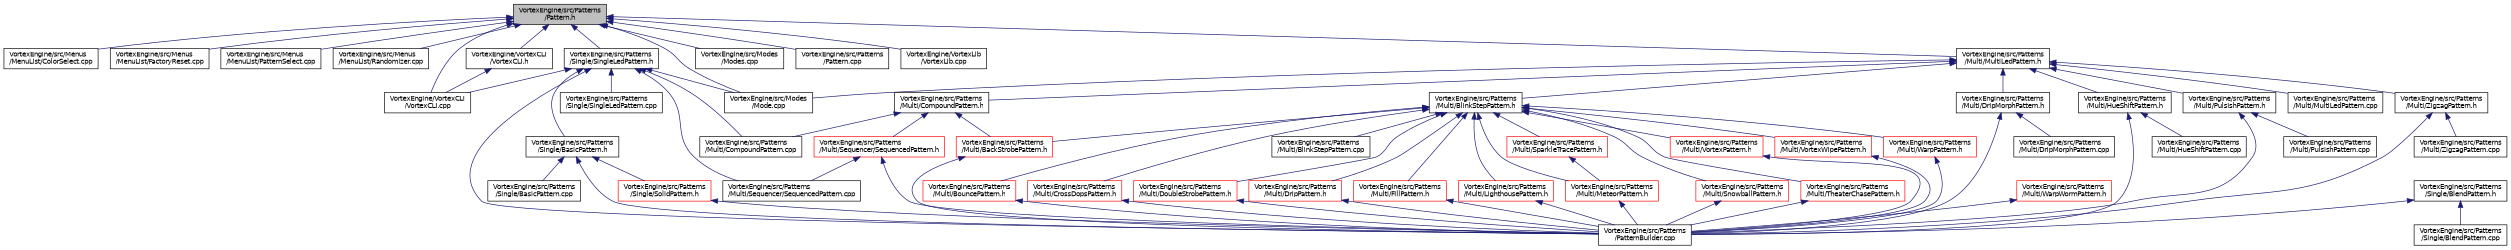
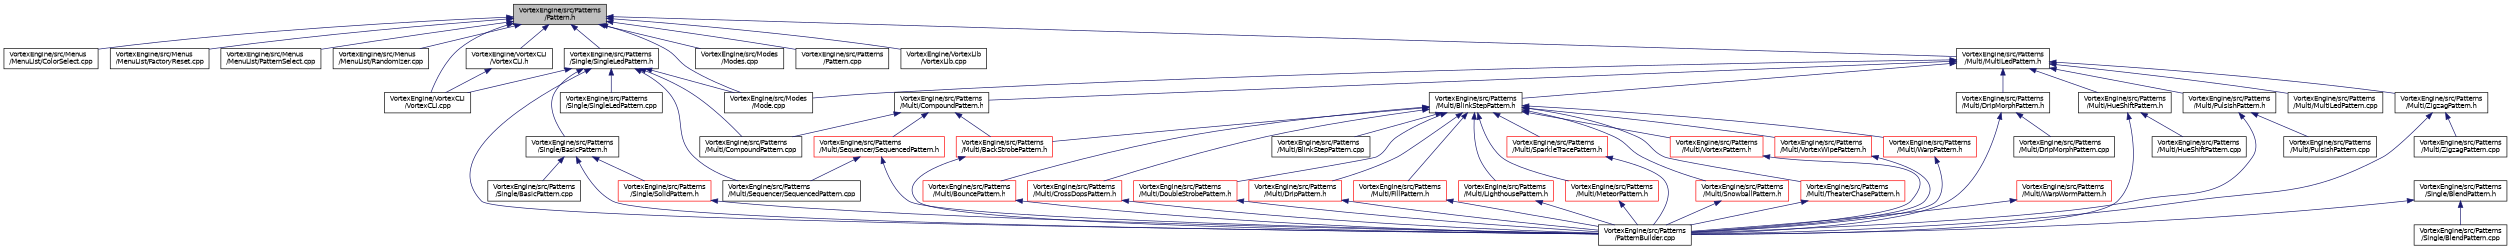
edge "VortexEngine/src/Patterns /Multi/MeteorPattern.h" -> "VortexEngine/src/Patterns /Multi/SparkleTracePattern.h": now "VortexEngine/src/Patterns /PatternBuilder.cpp" -> "VortexEngine/src/Patterns /Multi/SparkleTracePattern.h"
